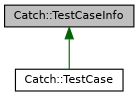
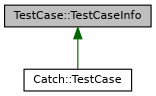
node "Catch::TestCaseInfo": label "Catch::TestCaseInfo" -> "TestCase::TestCaseInfo"
